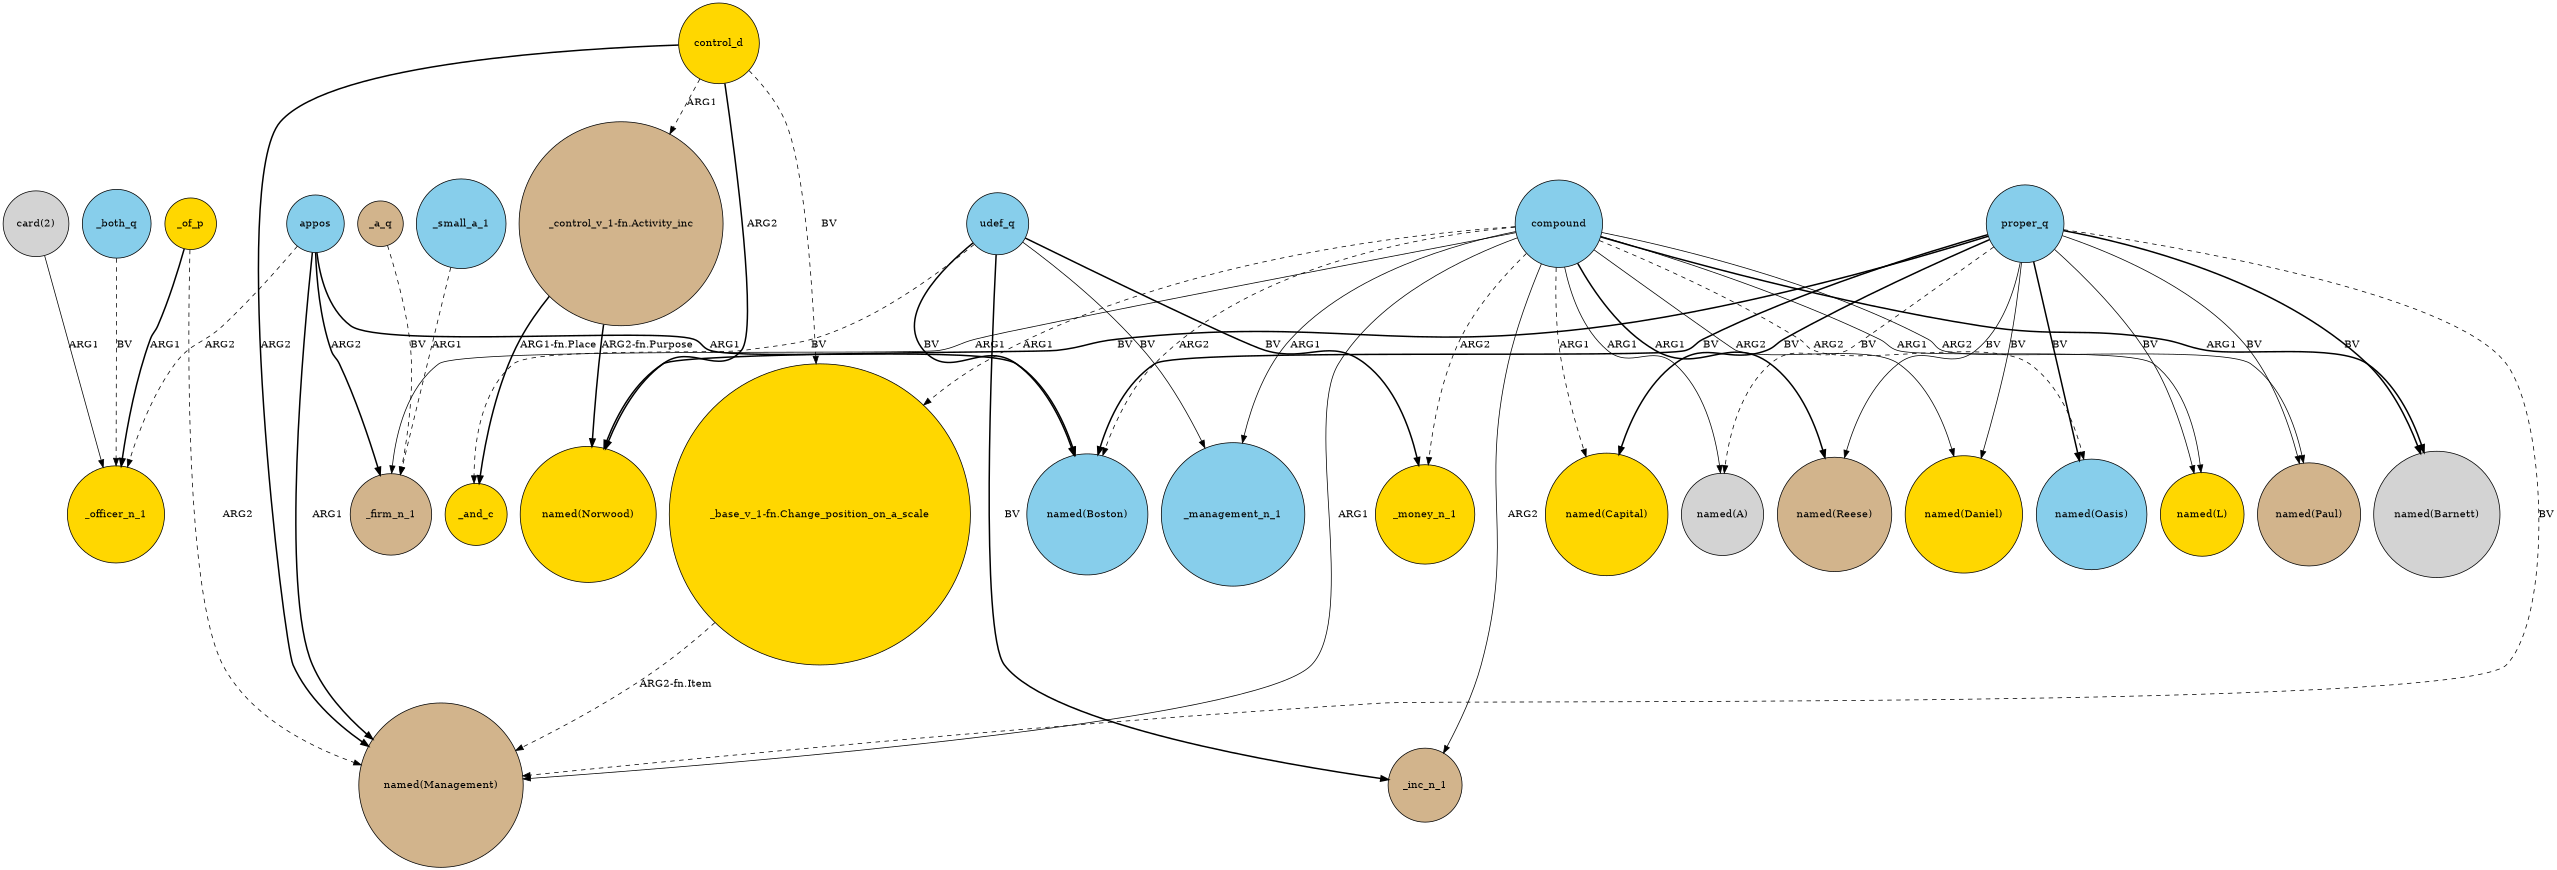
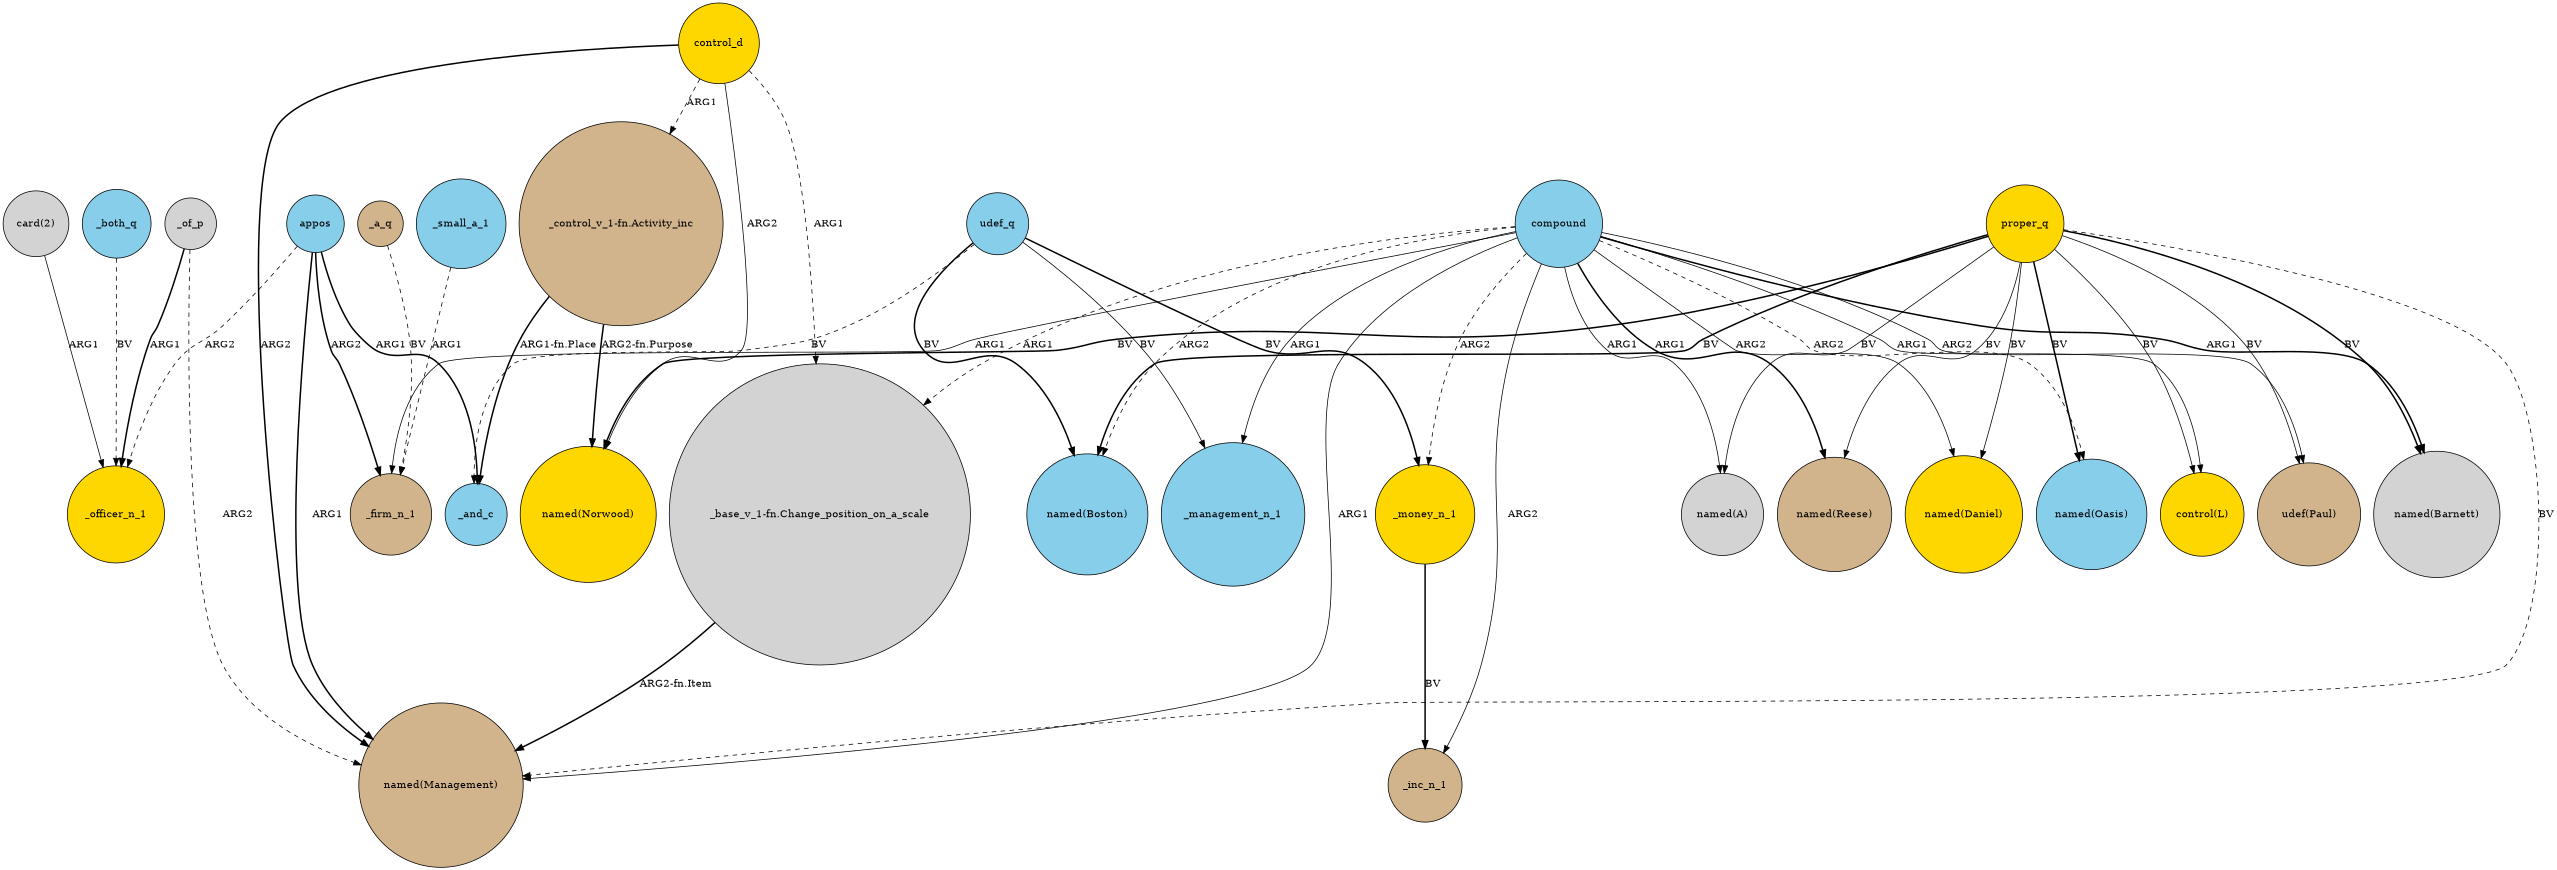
node "_of_p": fillcolor gold -> lightgrey
edge "control_d" -> "_base_v_1-fn.Change_position_on_a_scale": label "BV" -> "ARG1"
node "proper_q": fillcolor skyblue -> gold
edge "control_d" -> "named(Norwood)": style bold -> solid
edge "appos" -> "named(Boston)": now "appos" -> "_and_c"
edge "proper_q" -> "named(A)": style dashed -> solid
node "_and_c": fillcolor gold -> skyblue
node "_base_v_1-fn.Change_position_on_a_scale": fillcolor gold -> lightgrey
node "named(Capital)": removed
node "named(L)": label "named(L)" -> "control(L)"
node "named(Paul)": label "named(Paul)" -> "udef(Paul)"
edge "udef_q" -> "_inc_n_1": now "_money_n_1" -> "_inc_n_1"
edge "_base_v_1-fn.Change_position_on_a_scale" -> "named(Management)": style dashed -> bold
